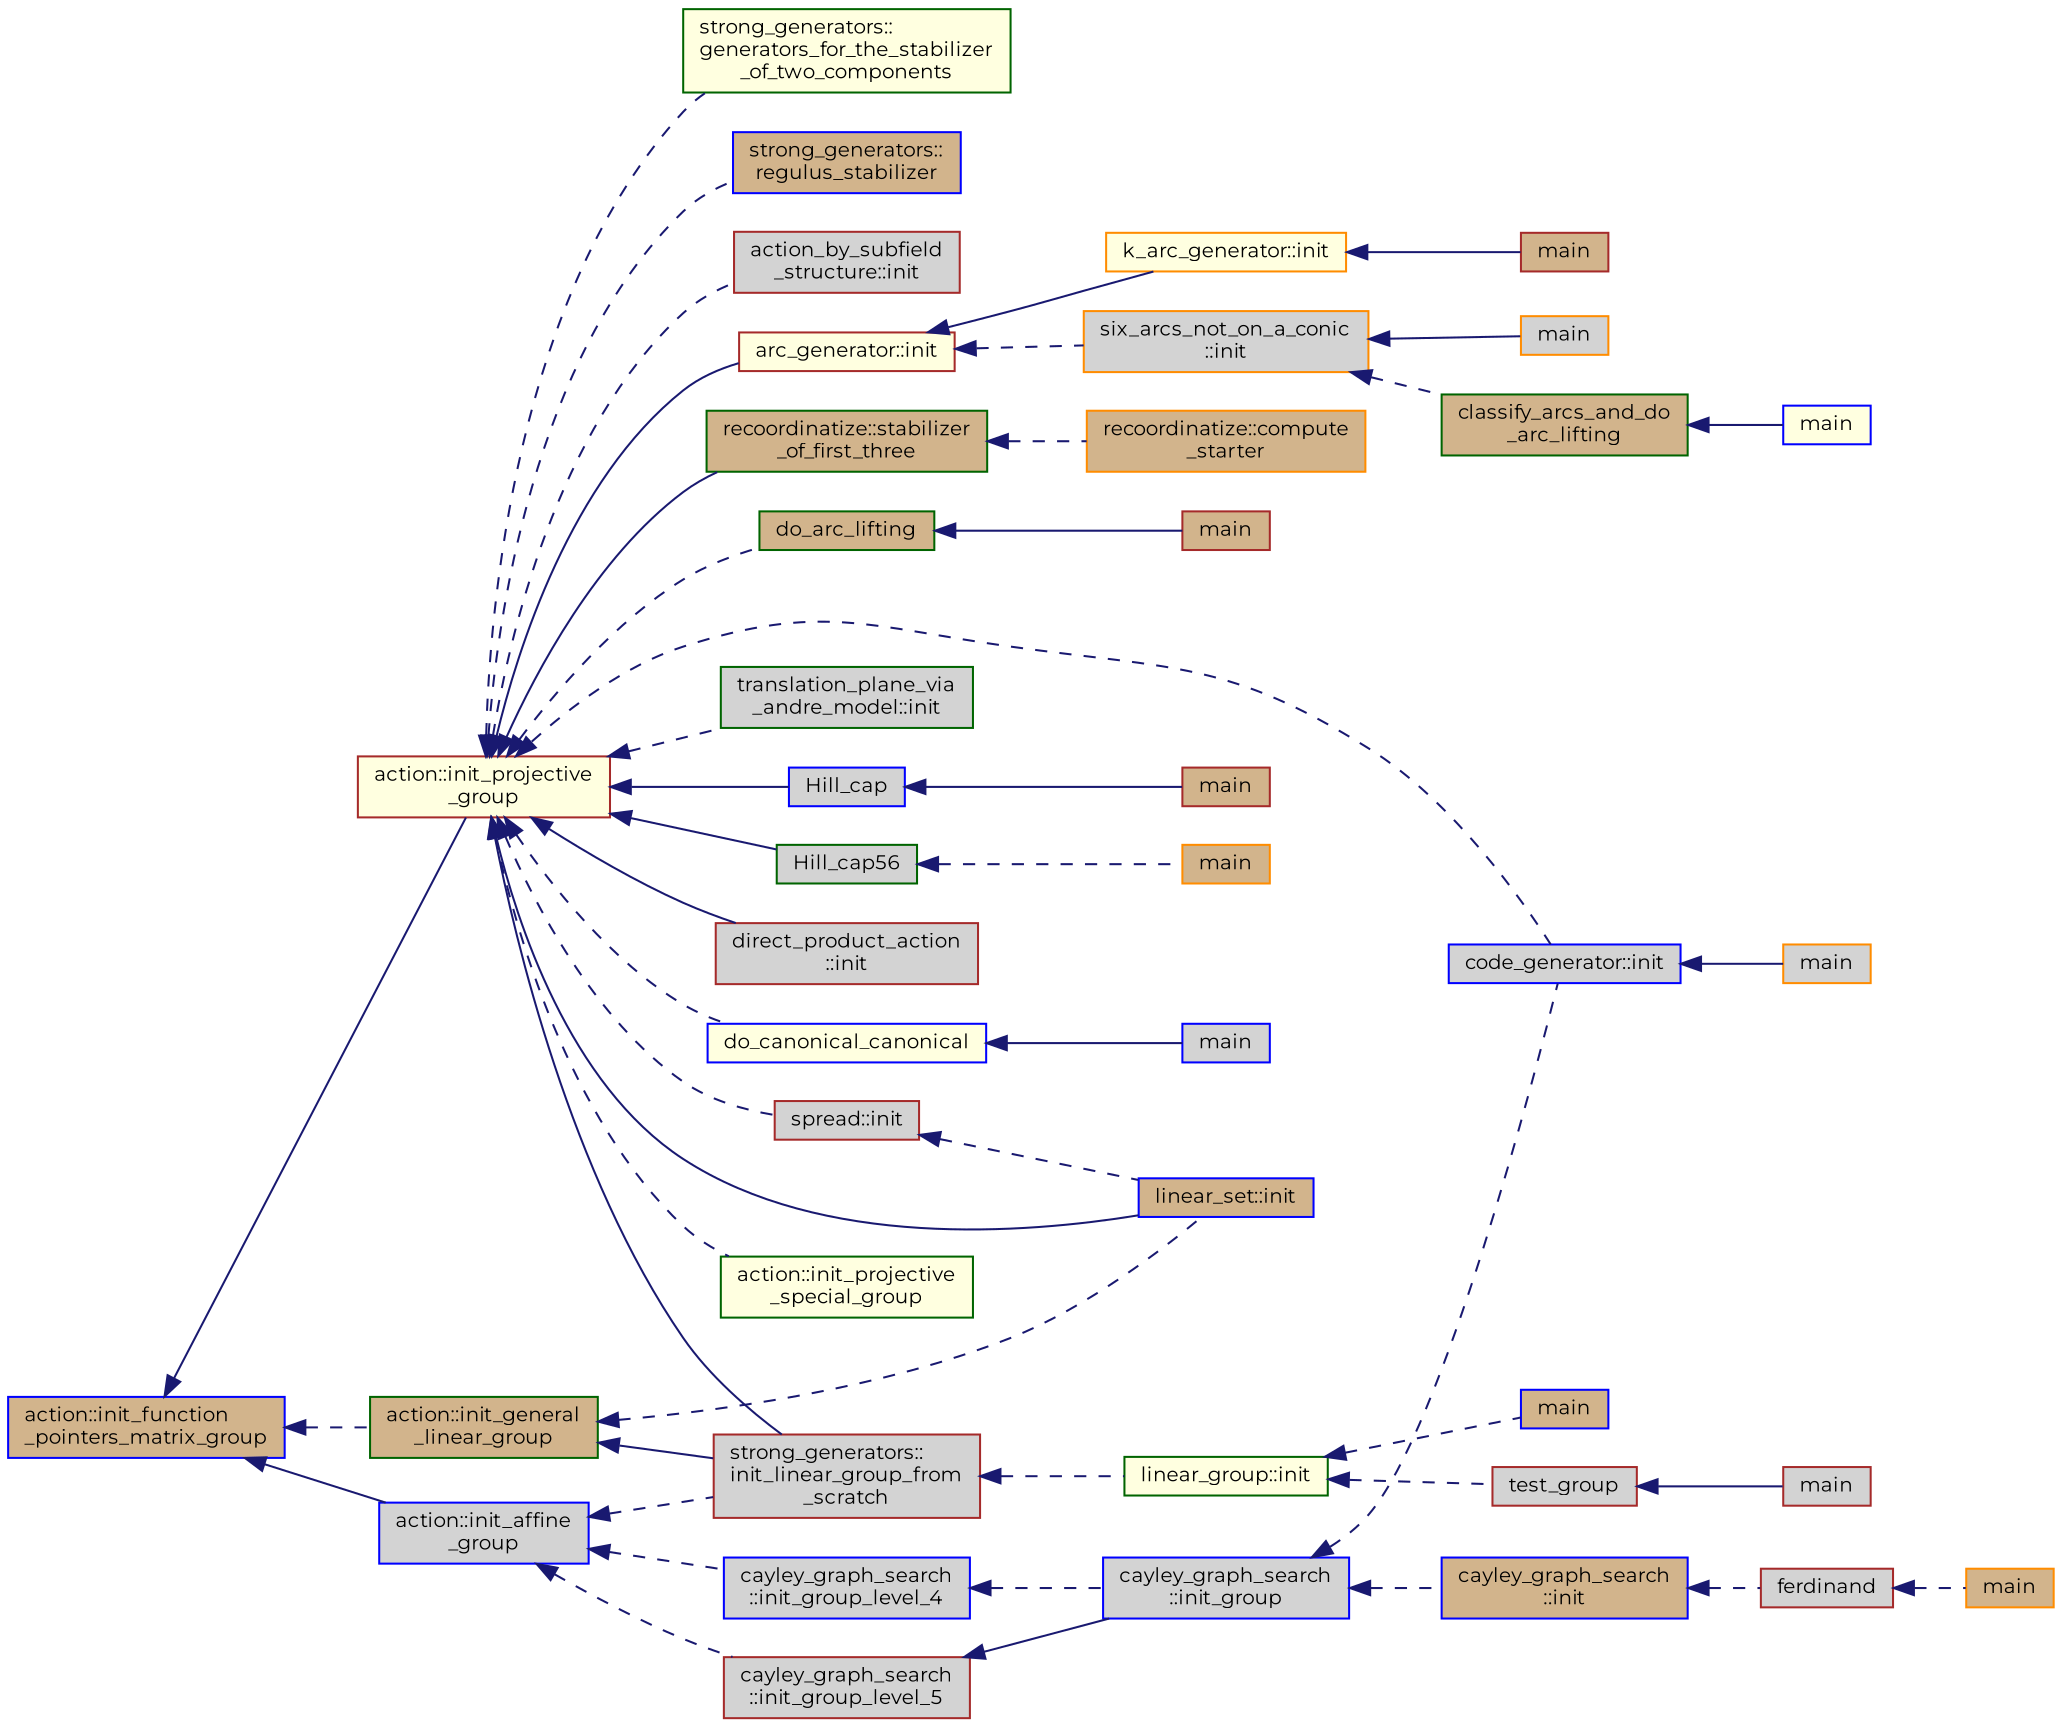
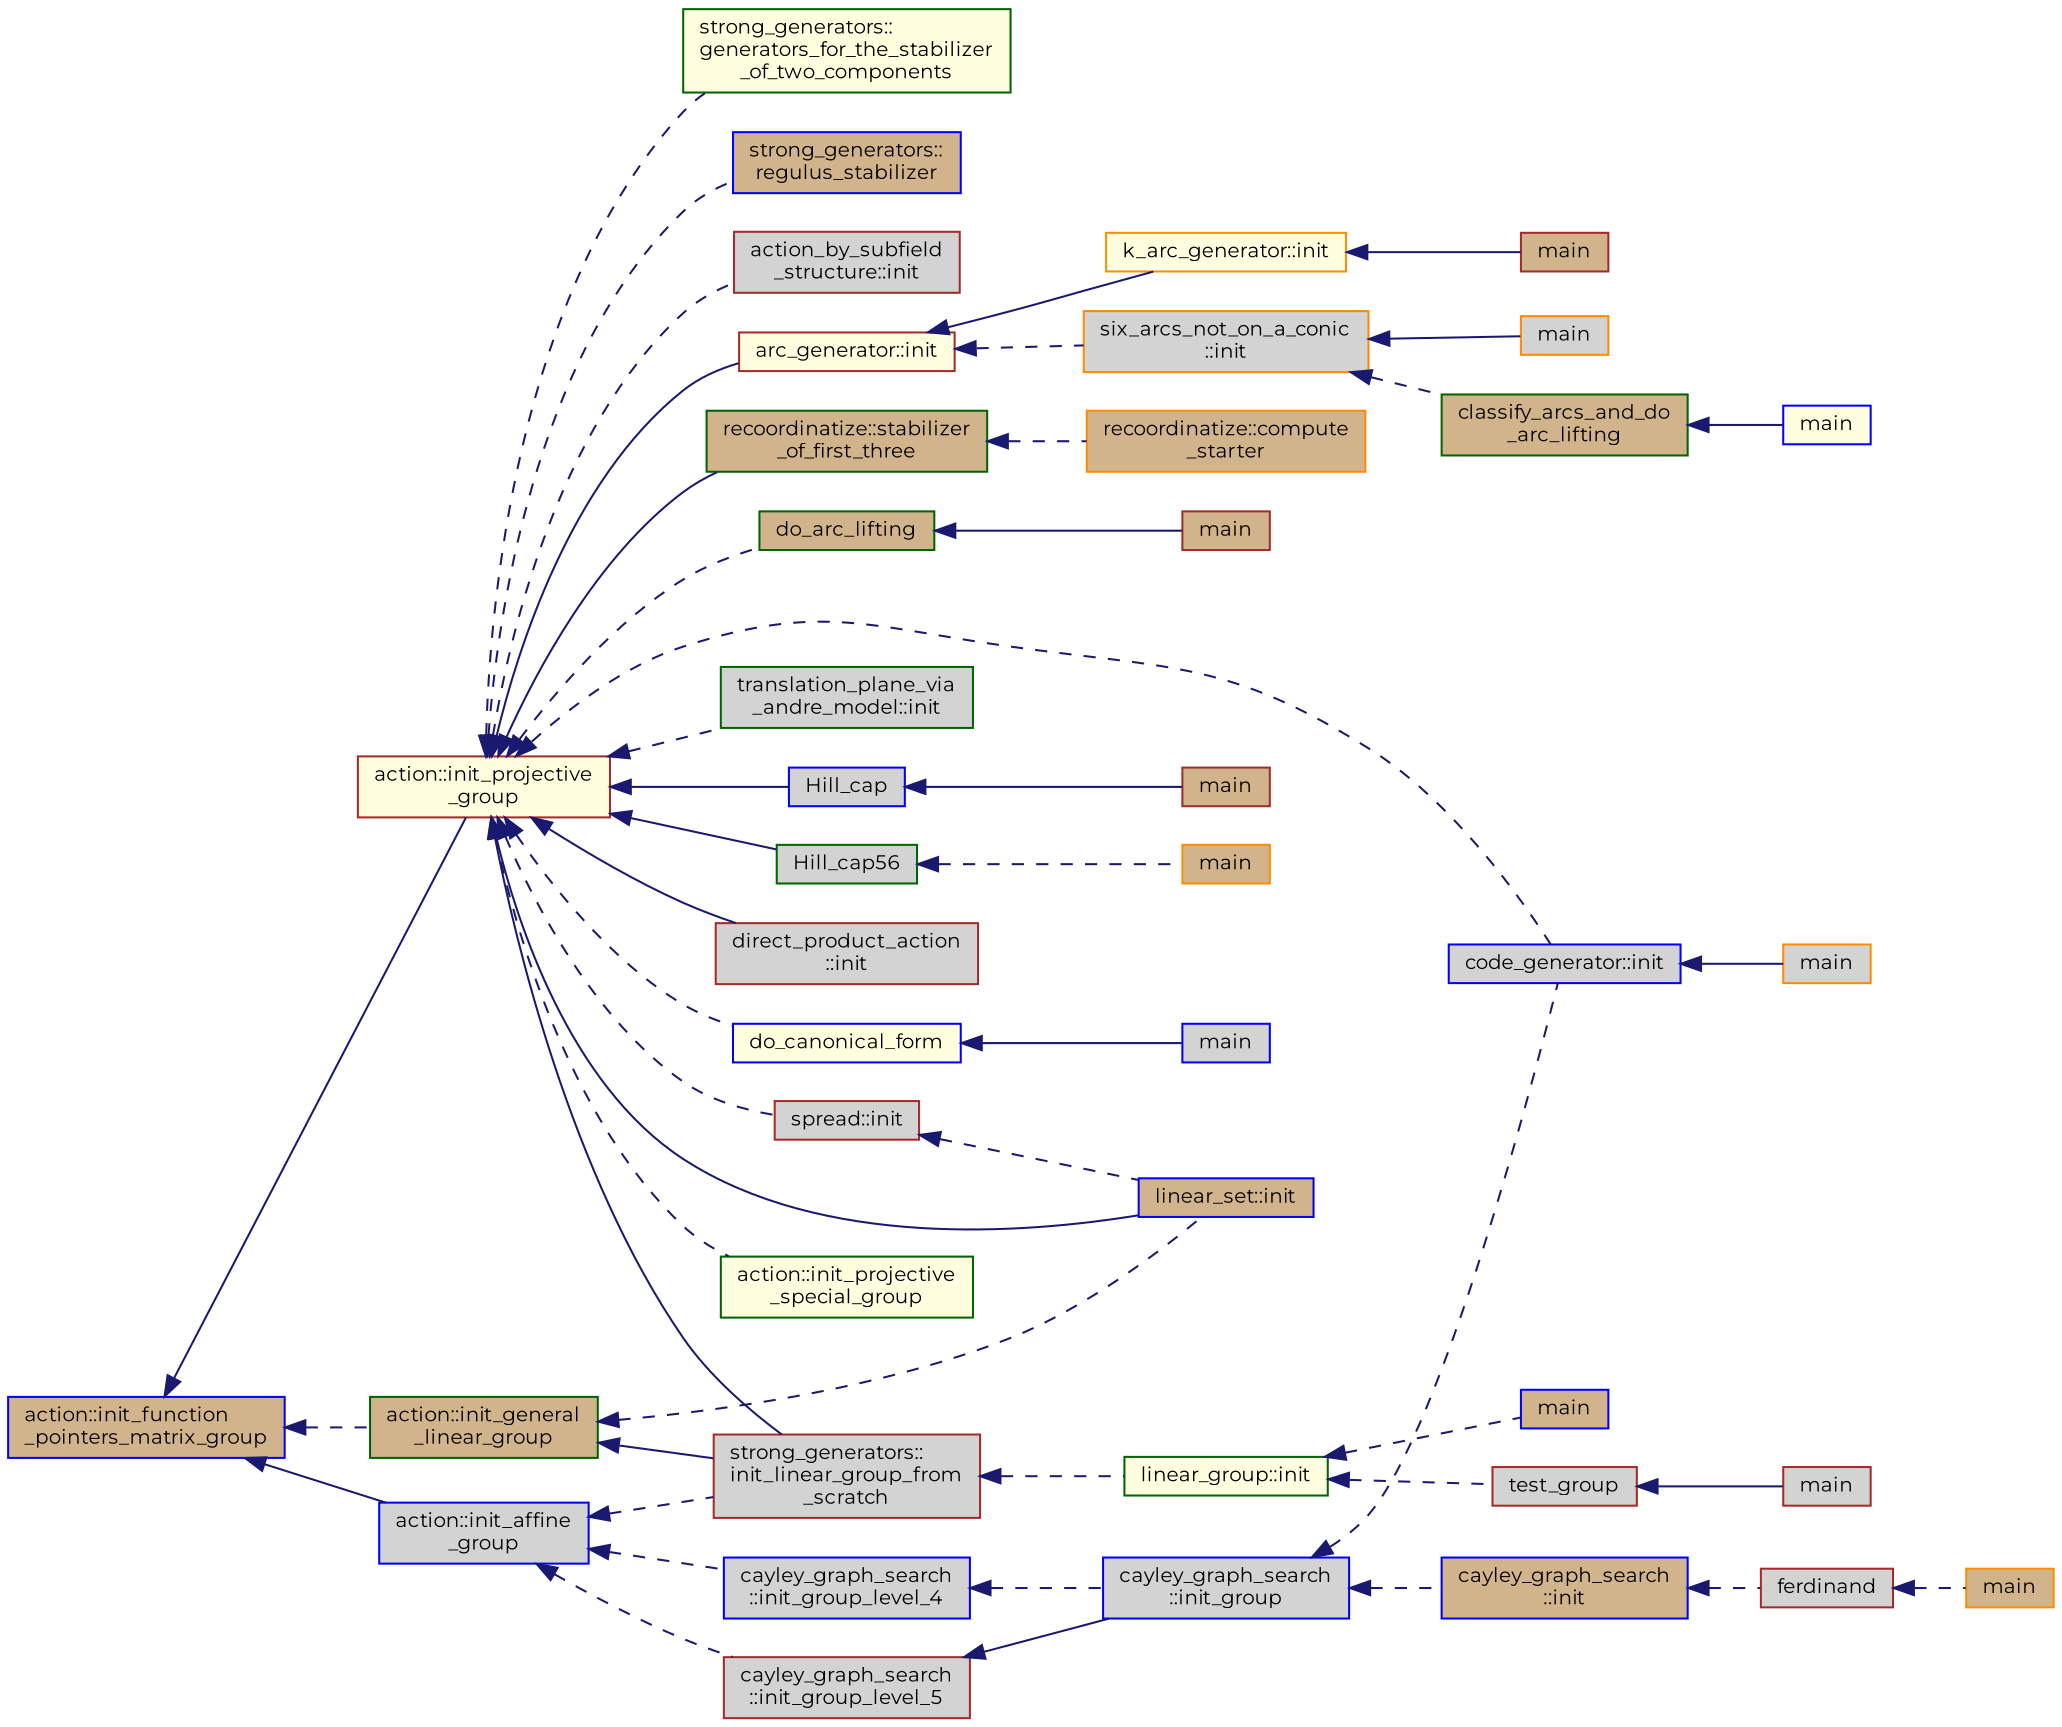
node "do_canonical_canonical": label "do_canonical_canonical" -> "do_canonical_form"
